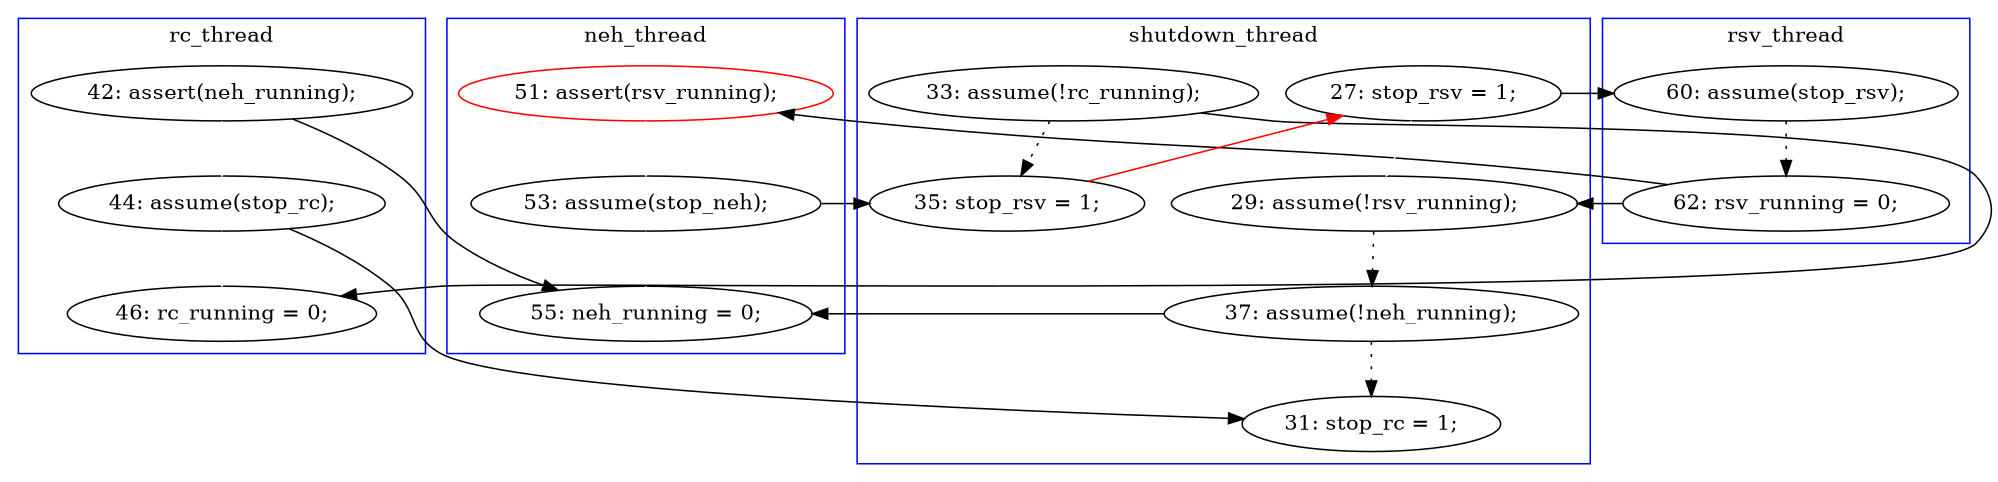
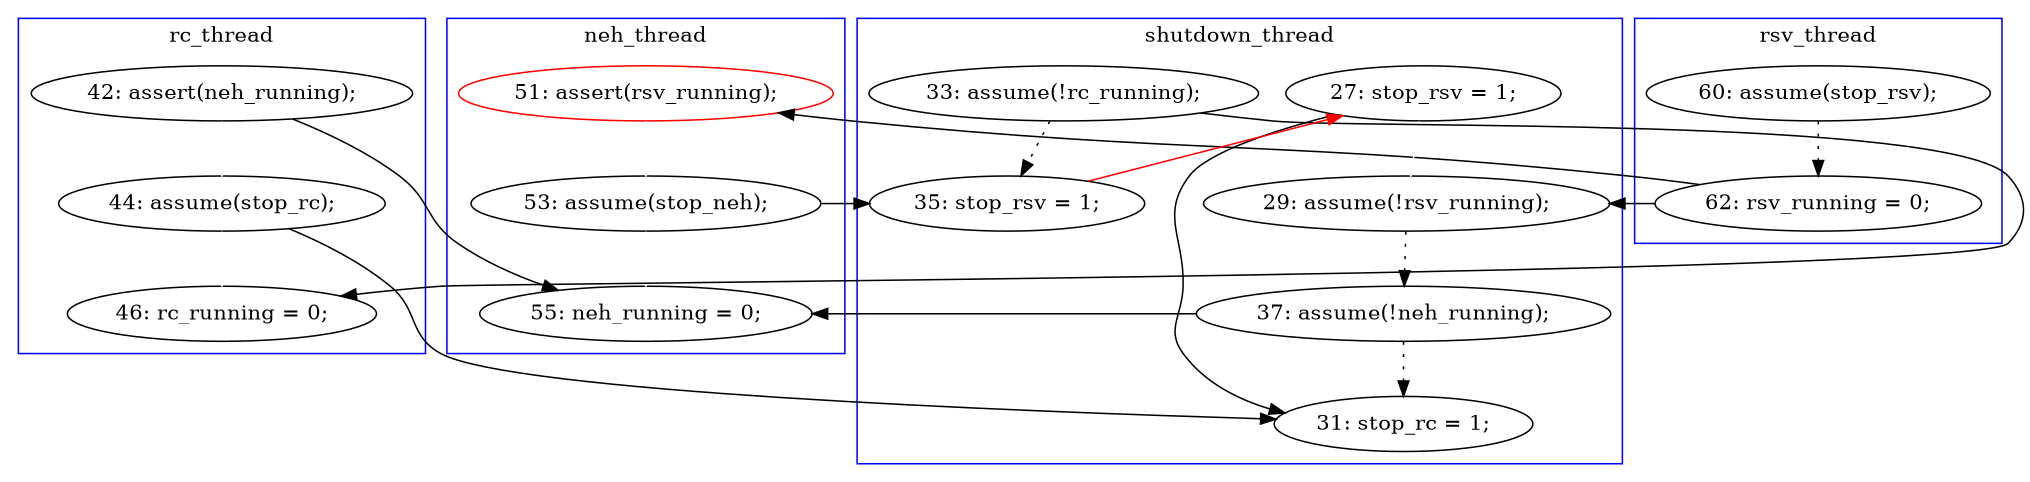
edge "27: stop_rsv = 1;" -> "60: assume(stop_rsv);": now "27: stop_rsv = 1;" -> "31: stop_rc = 1;"
